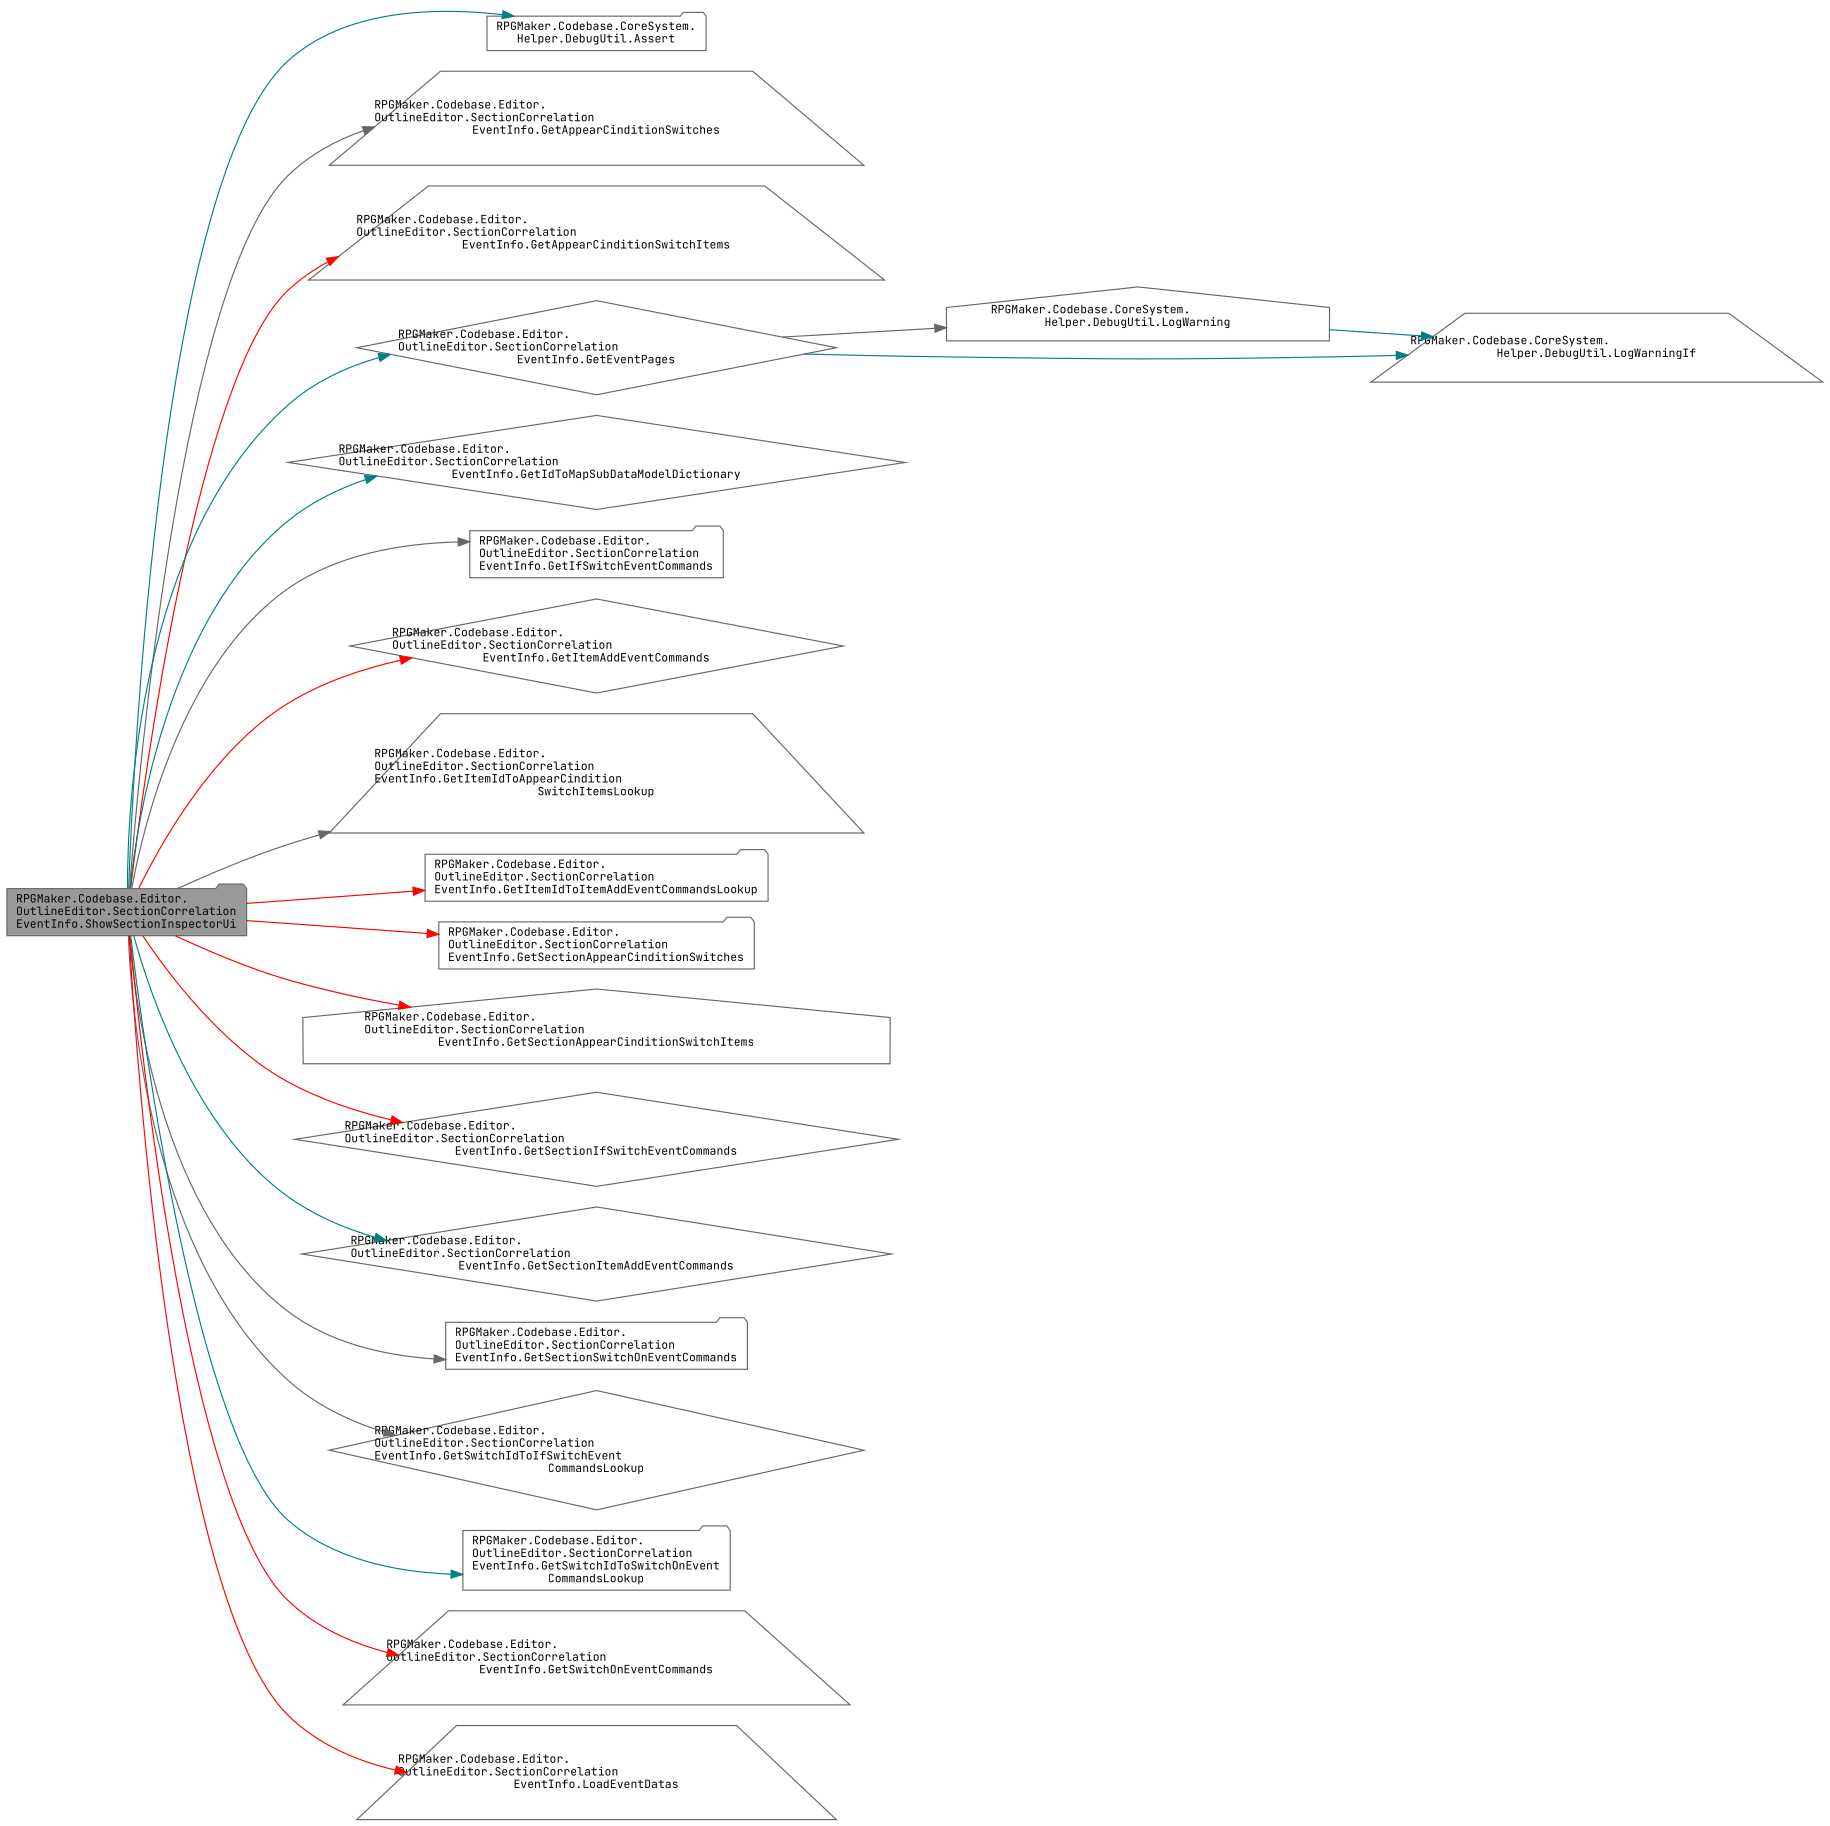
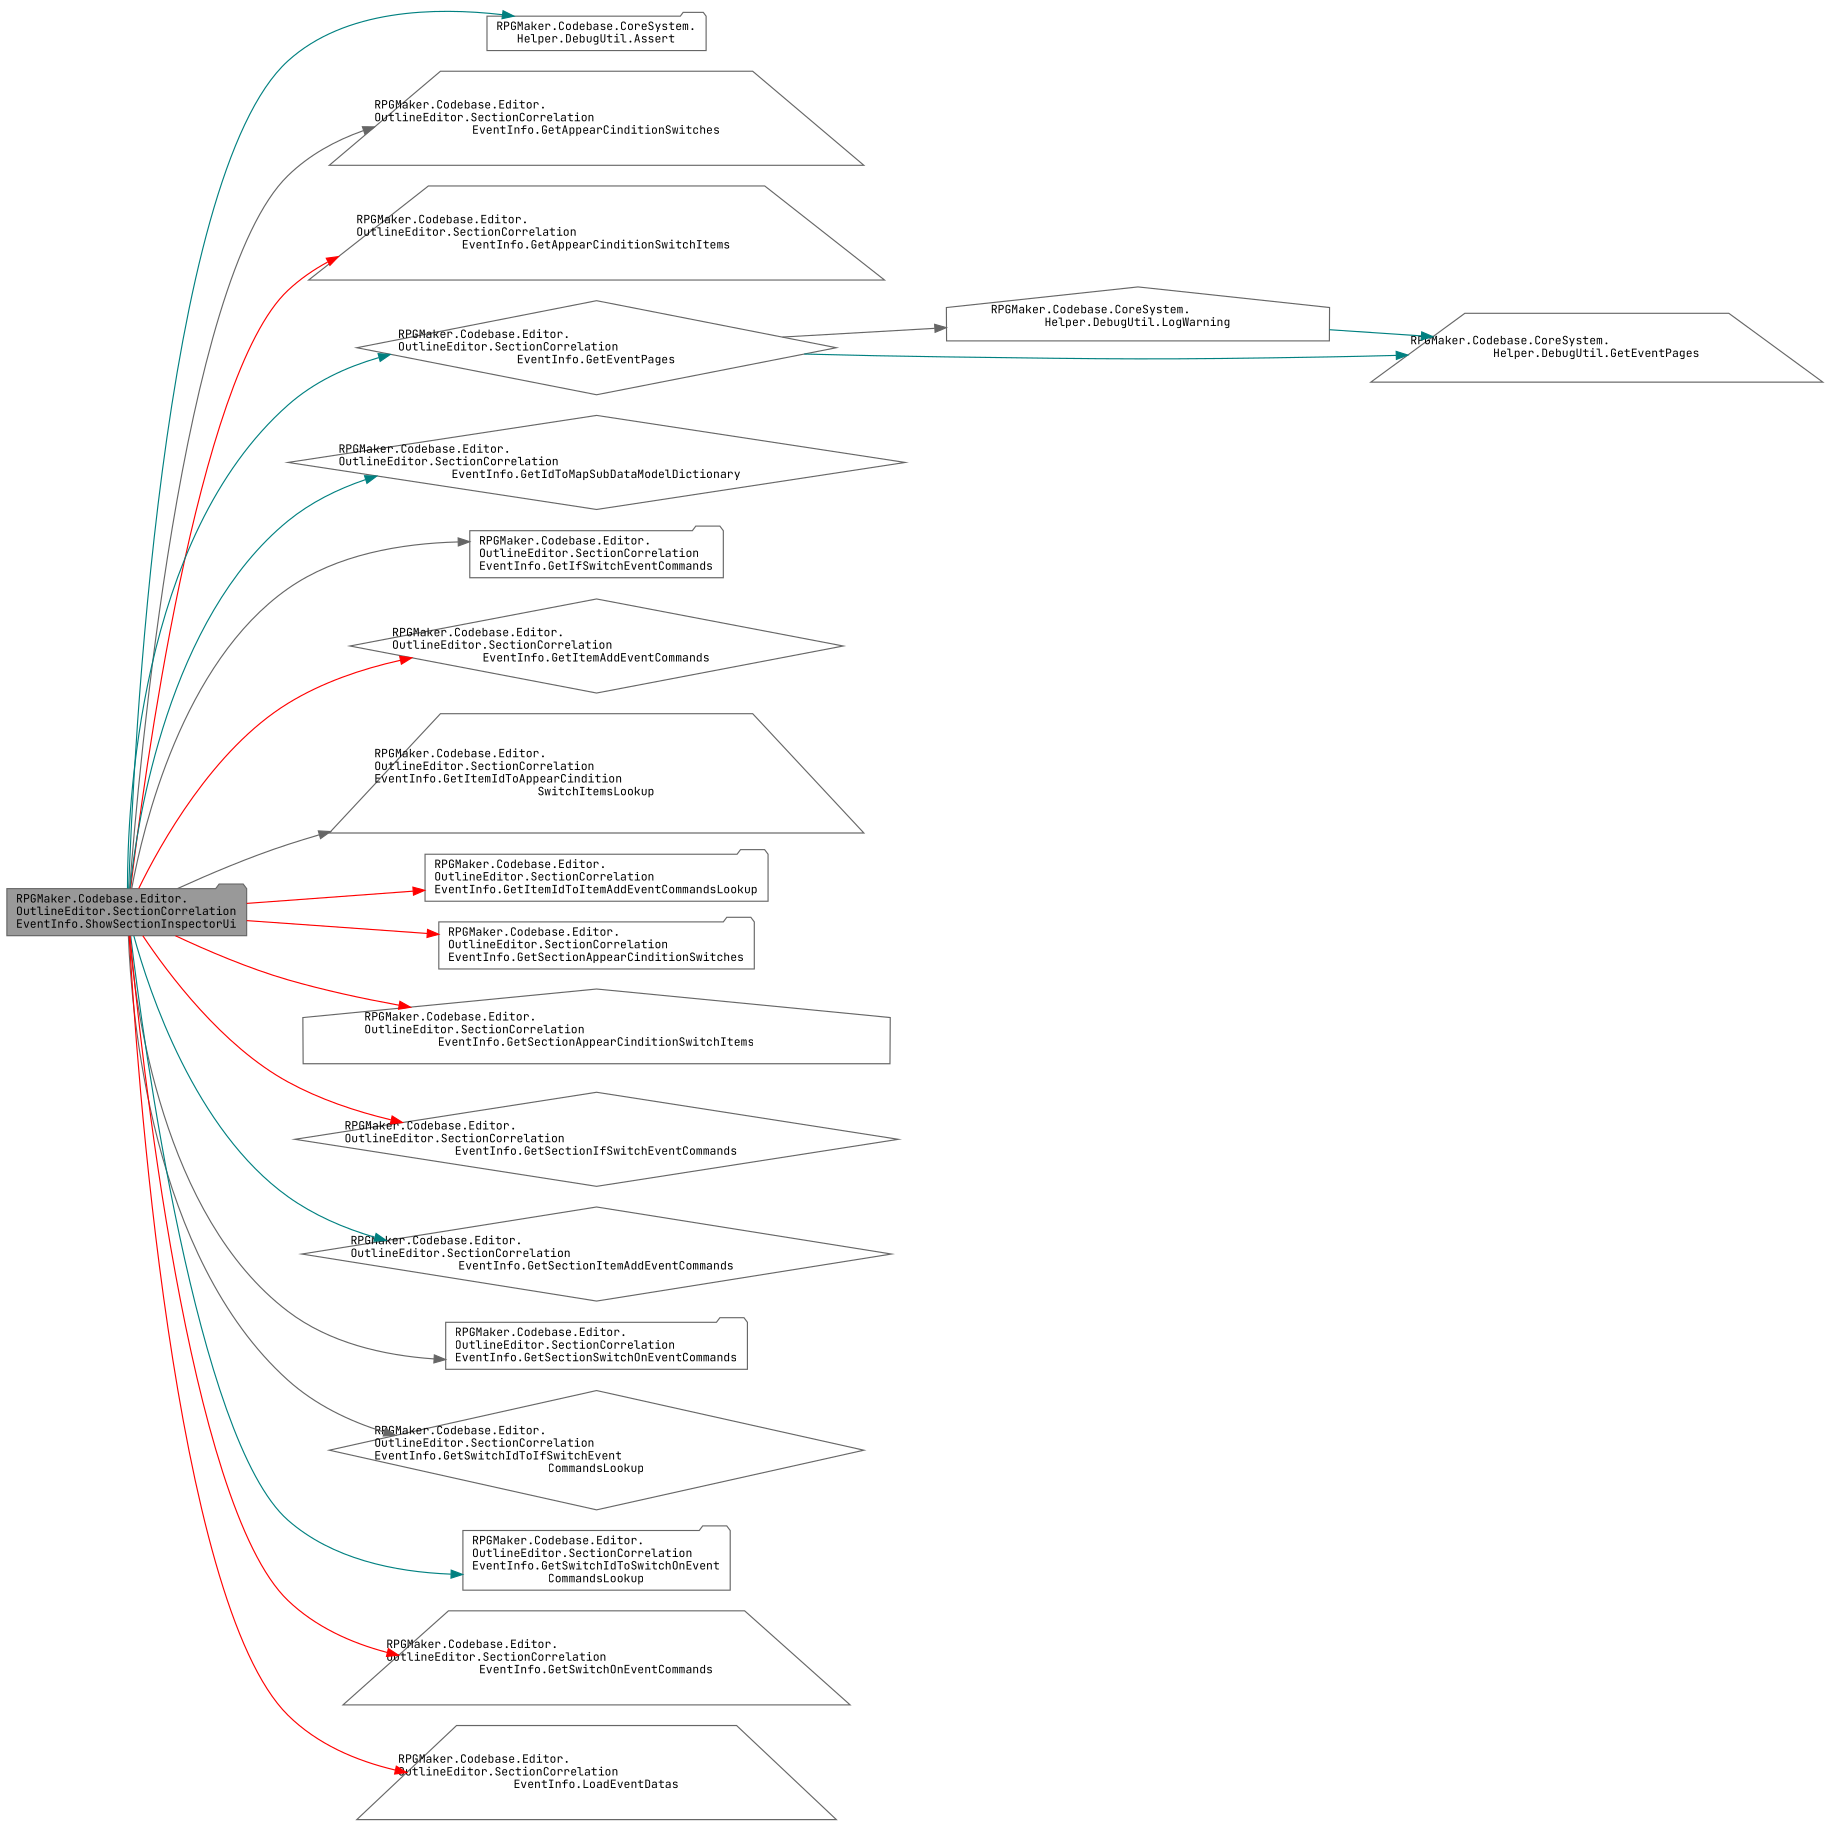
node "RPGMaker.Codebase.CoreSystem. Helper.DebugUtil.LogWarningIf": label "RPGMaker.Codebase.CoreSystem. Helper.DebugUtil.LogWarningIf" -> "RPGMaker.Codebase.CoreSystem. Helper.DebugUtil.GetEventPages"
